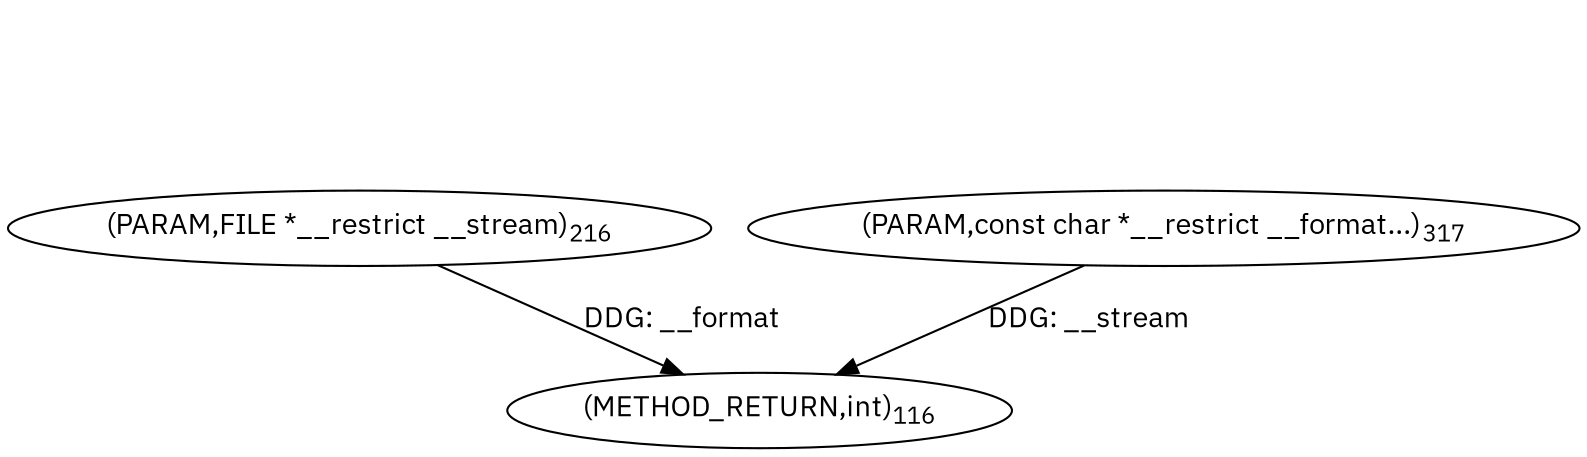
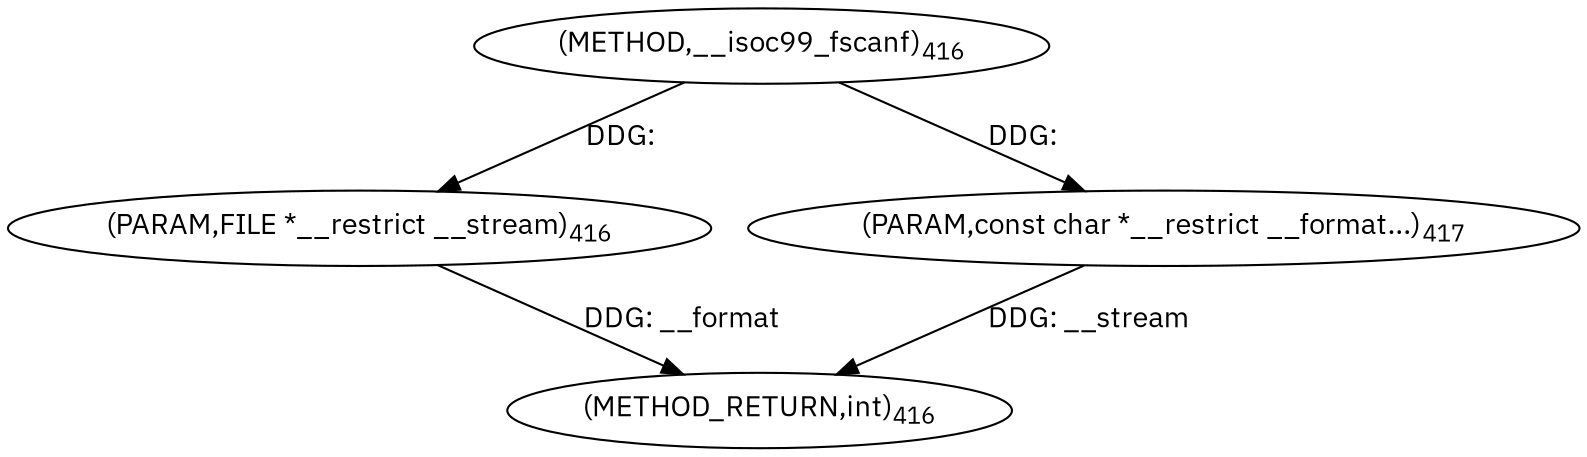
node "(METHOD,__isoc99_fscanf)": added
node "(PARAM,FILE *__restrict __stream)": text "216" -> "416"
node "(PARAM,const char *__restrict __format...)": text "317" -> "417"
node "(METHOD_RETURN,int)": text "116" -> "416"
